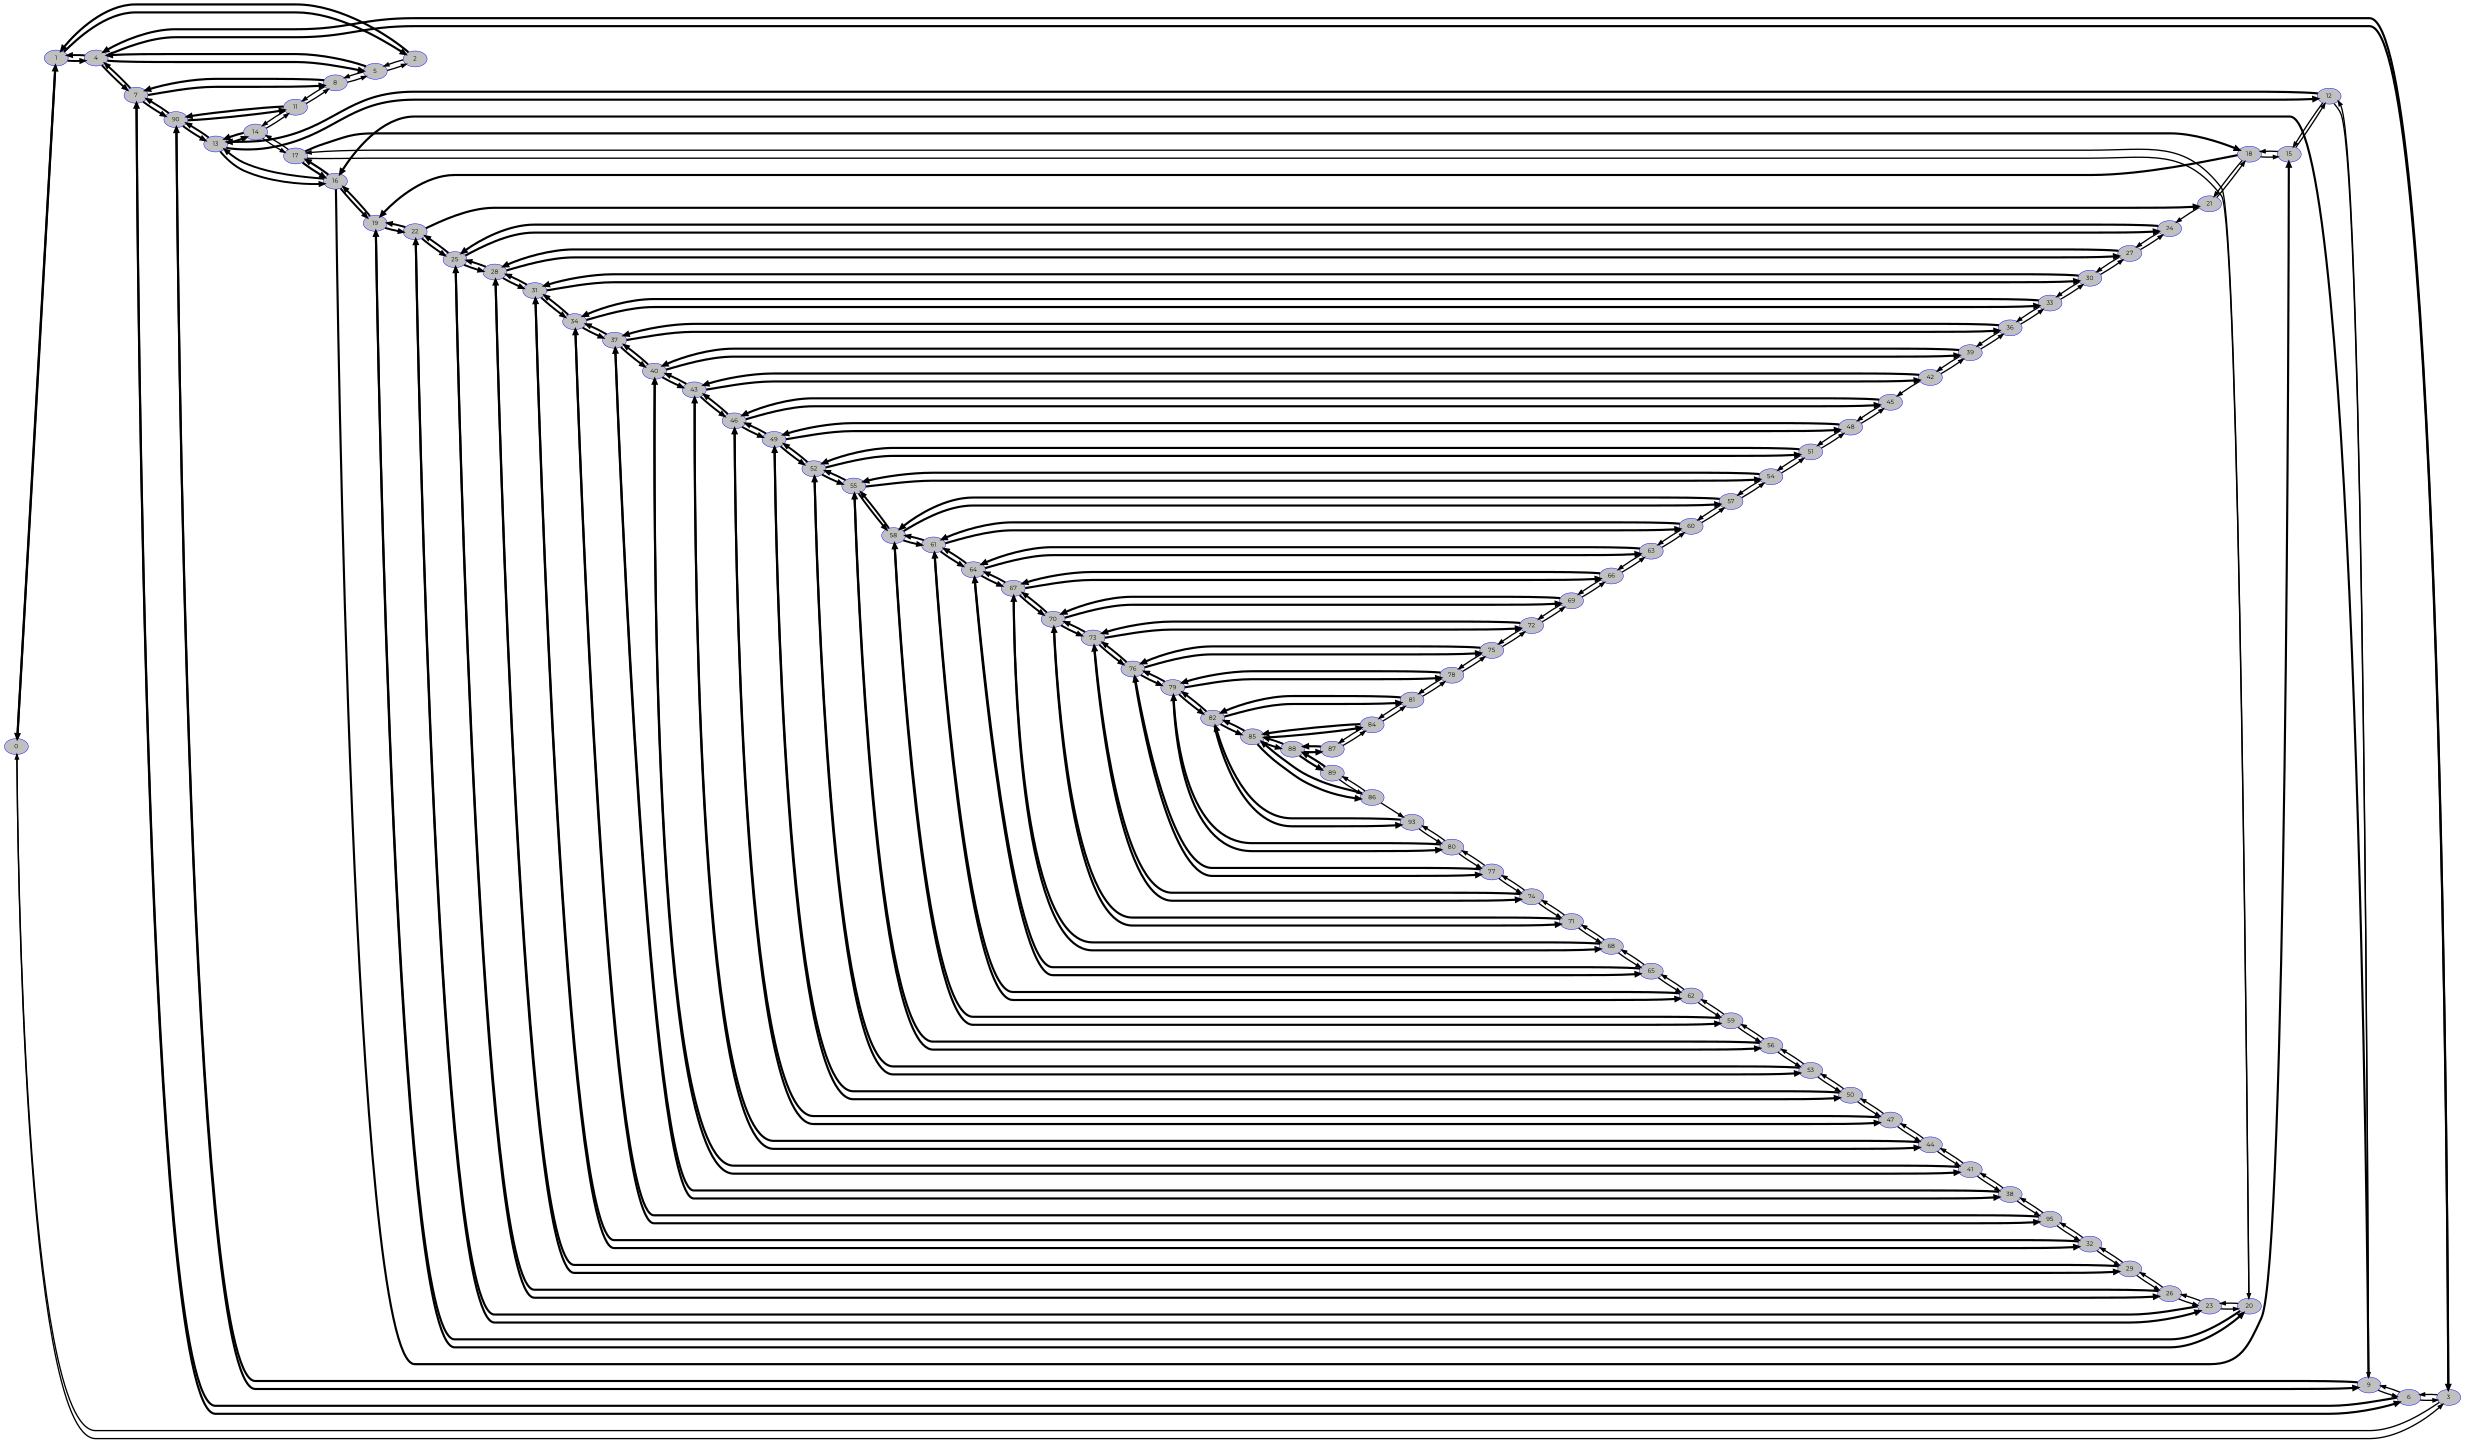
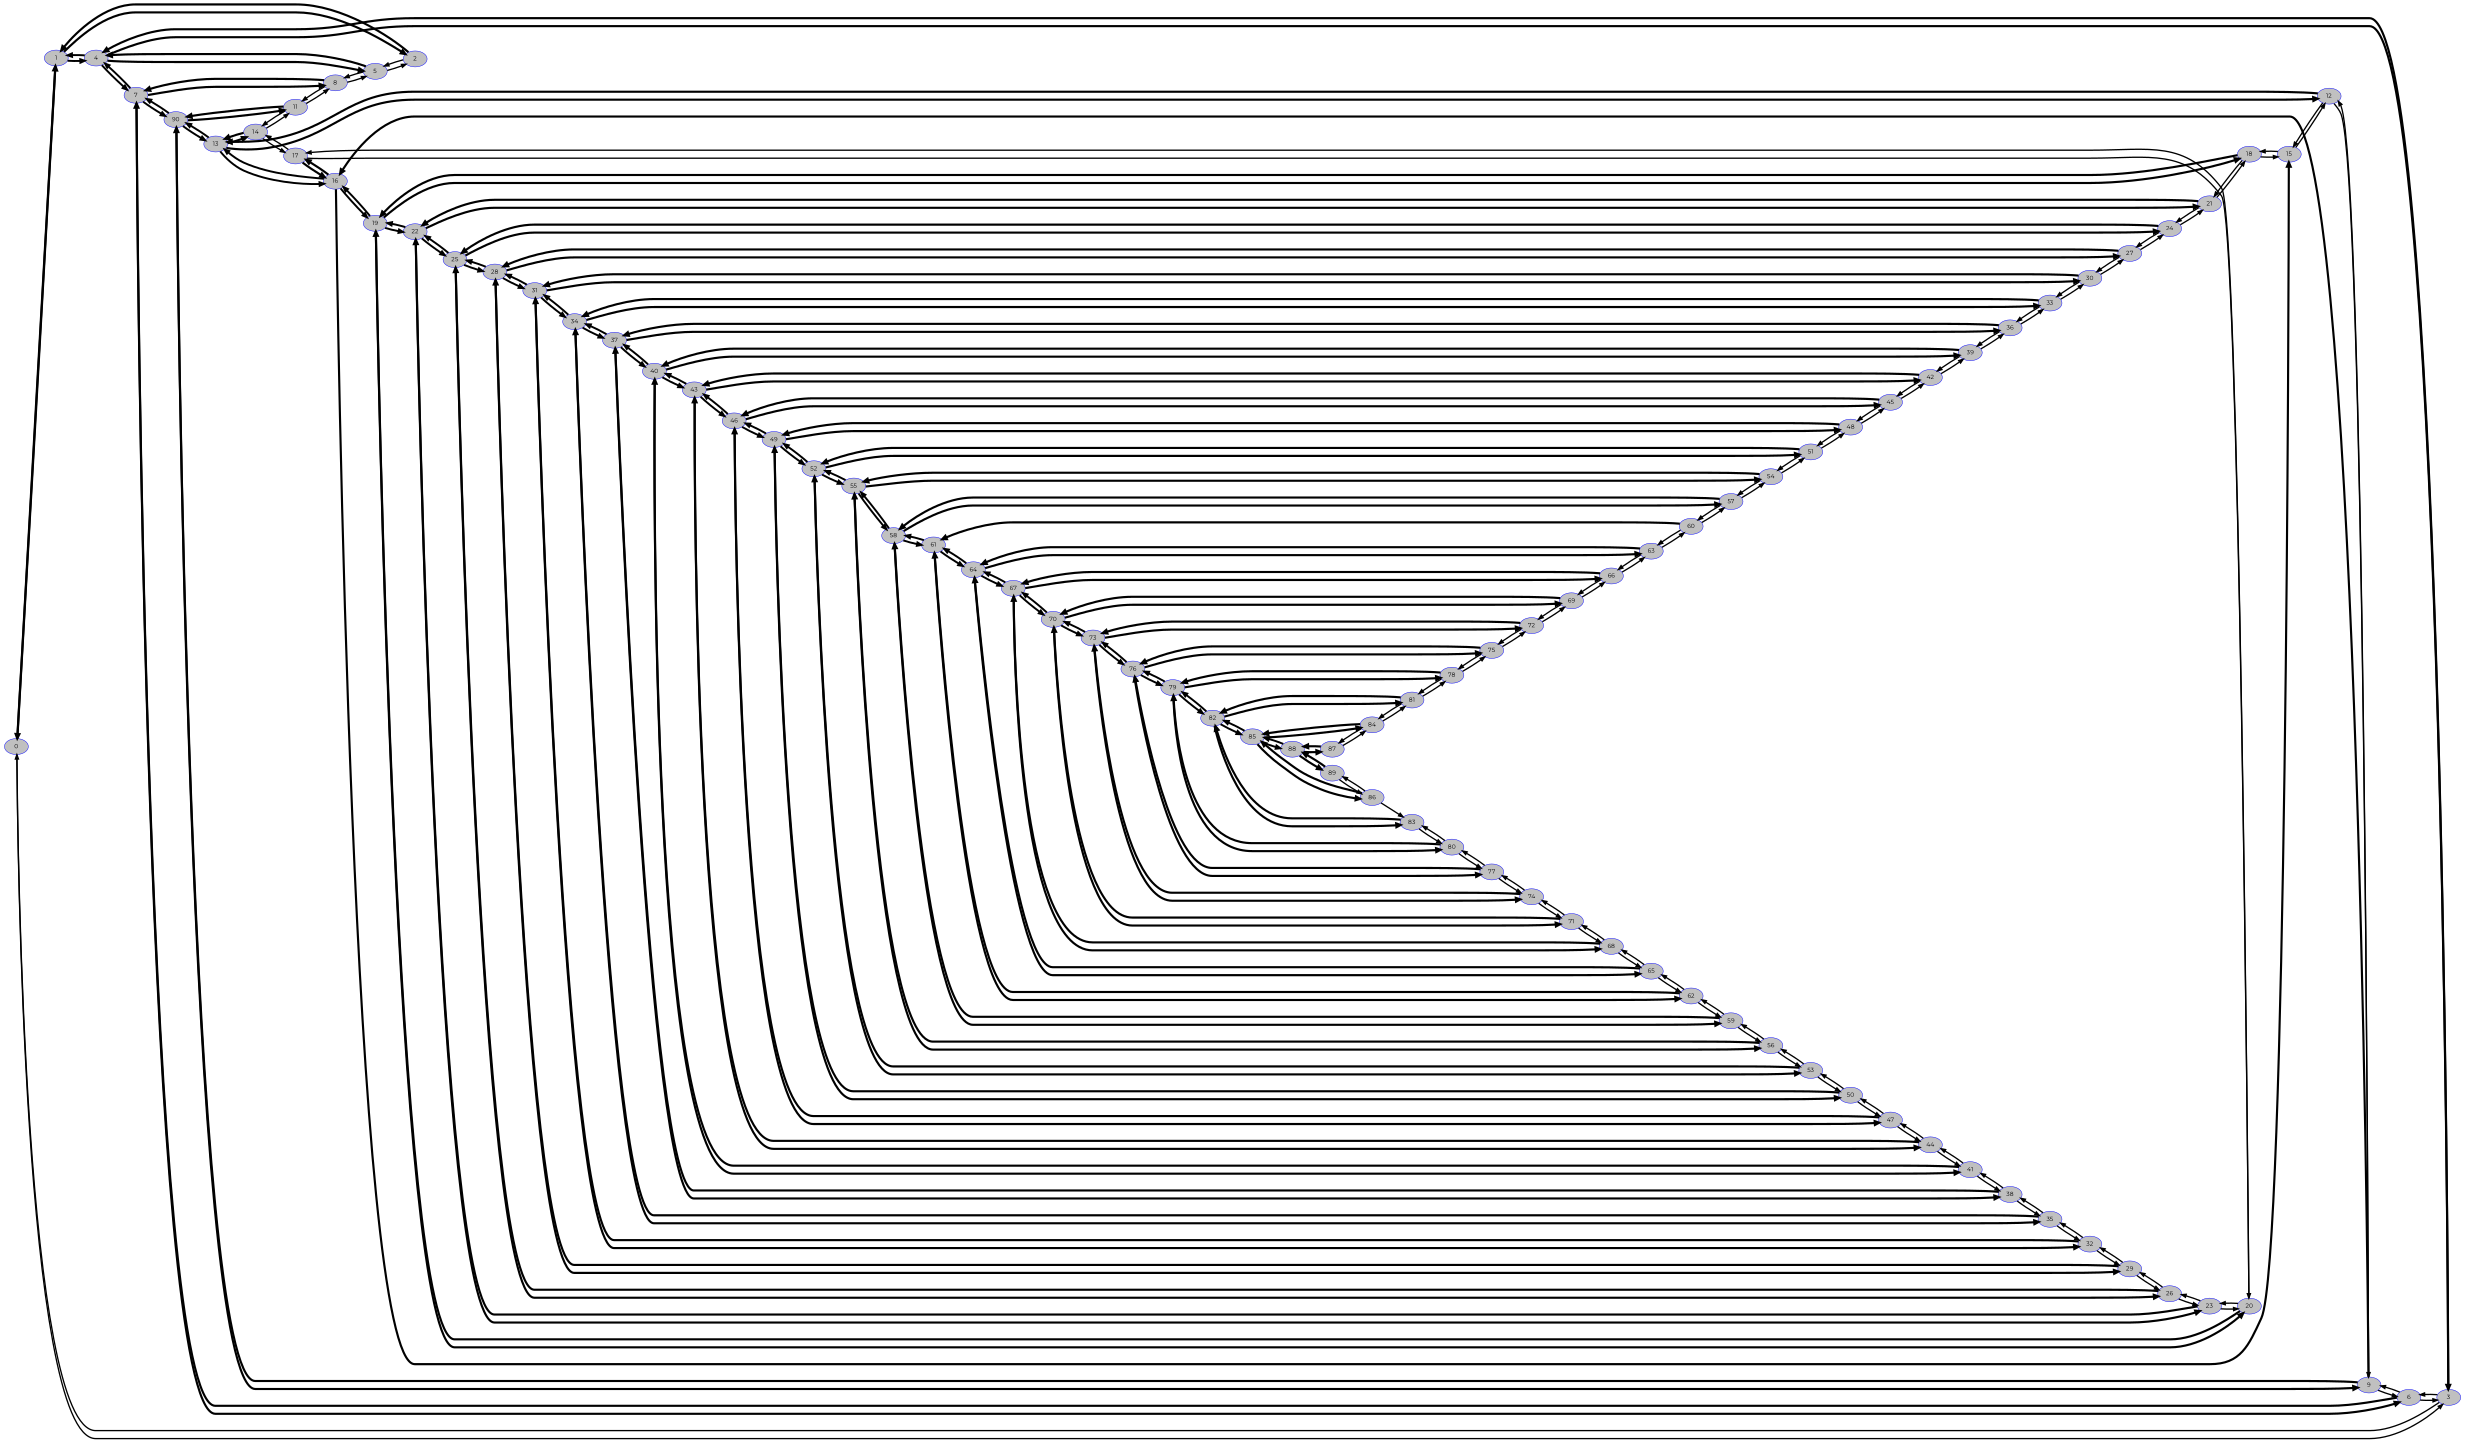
edge "17" -> "18": now "19" -> "18"
edge "21" -> "22": added
edge "24" -> "21": added
edge "45" -> "42": added
edge "61" -> "60": removed
node "93": label "93" -> "83"
node "95": label "95" -> "35"
